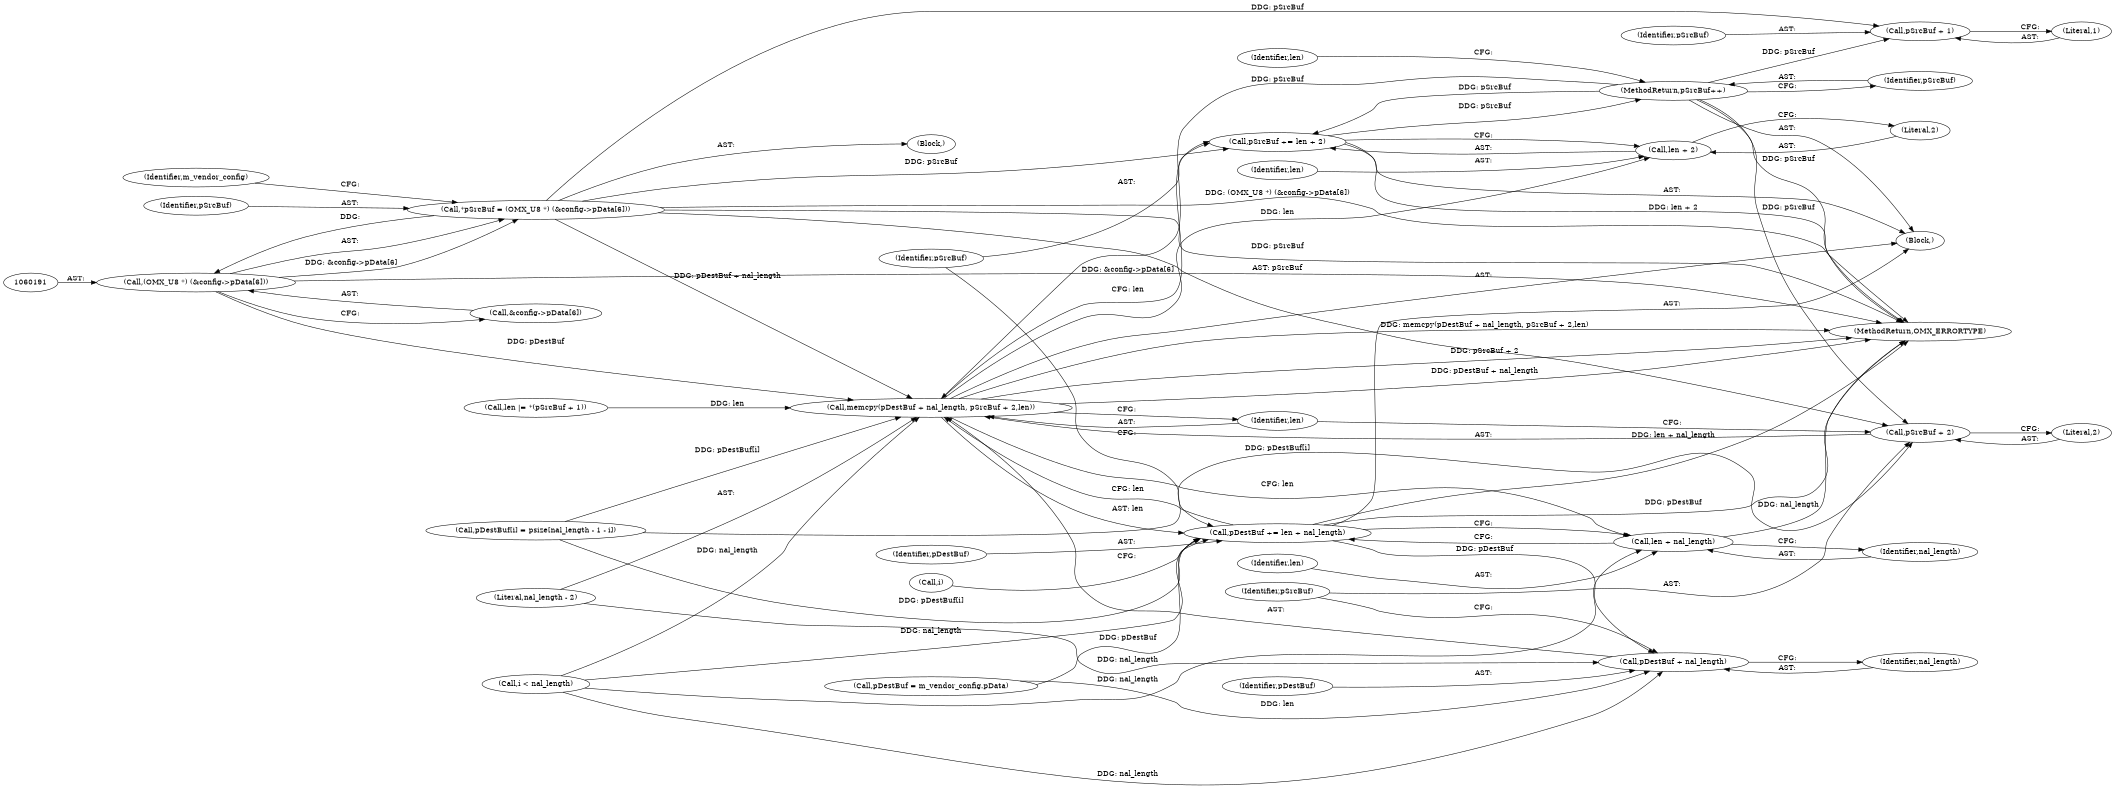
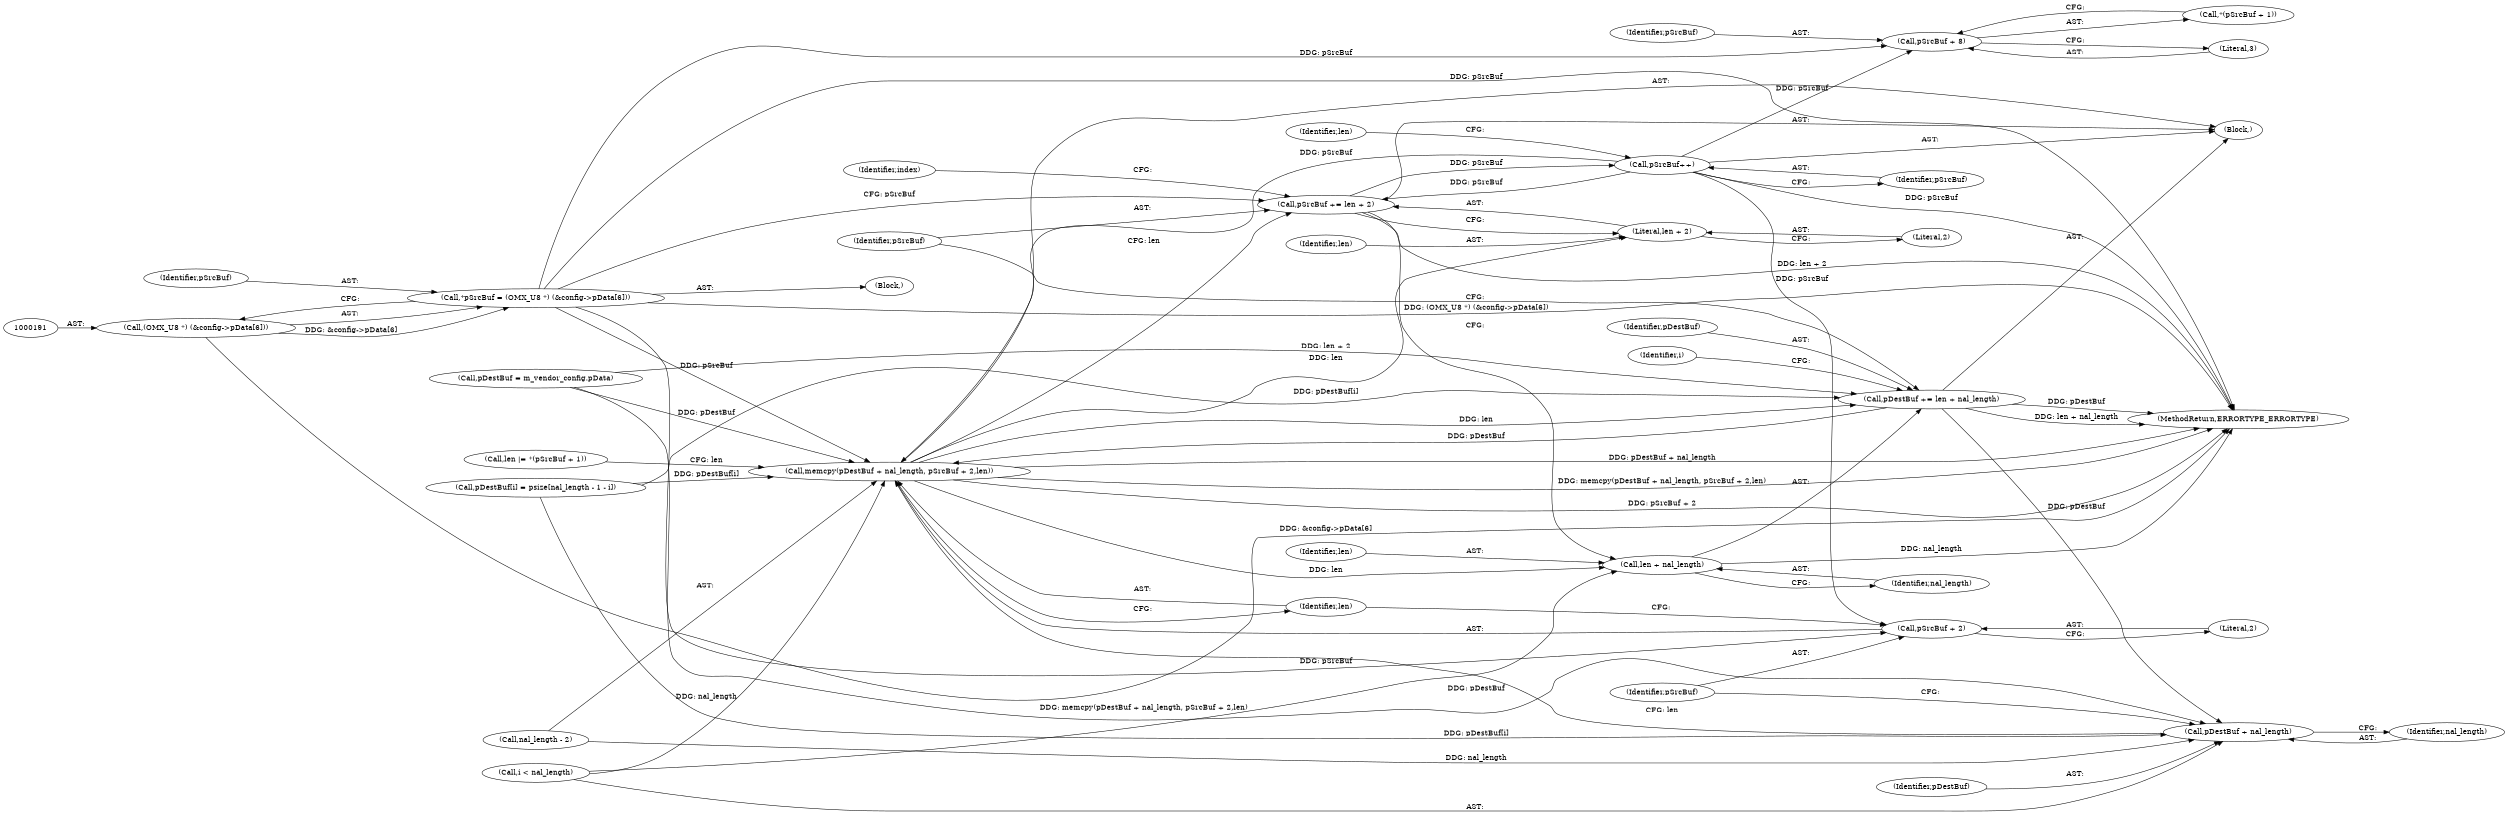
node "(Call,*(pSrcBuf + 1))": added
node "(Call,pSrcBuf + 1)": label "(Call,pSrcBuf + 1)" -> "(Call,pSrcBuf + 8)"
node "(Literal,1)": label "(Literal,1)" -> "(Literal,3)"
node "(MethodReturn,pSrcBuf++)": label "(MethodReturn,pSrcBuf++)" -> "(Call,pSrcBuf++)"
node "(Call,len + 2)": label "(Call,len + 2)" -> "(Literal,len + 2)"
edge "(Call,*pSrcBuf = (OMX_U8 *) (&config->pData[6]))" -> "(Call,pSrcBuf += len + 2)": label "DDG: pSrcBuf" -> "CFG: pSrcBuf"
node "(Identifier,index)": added
node "(Identifier,m_vendor_config)": removed
edge "(Call,*pSrcBuf = (OMX_U8 *) (&config->pData[6]))" -> "(Call,(OMX_U8 *) (&config->pData[6]))": label "DDG: " -> "CFG: "
edge "(Call,*pSrcBuf = (OMX_U8 *) (&config->pData[6]))" -> "(Call,pSrcBuf + 2)": label "AST: pSrcBuf" -> "DDG: pSrcBuf"
edge "(Call,*pSrcBuf = (OMX_U8 *) (&config->pData[6]))" -> "(Call,memcpy(pDestBuf + nal_length, pSrcBuf + 2,len))": label "DDG: pDestBuf + nal_length" -> "DDG: pSrcBuf"
node "1060191": label "1060191" -> "1000191"
node "(Call,&config->pData[6])": removed
node "(MethodReturn,OMX_ERRORTYPE)": label "(MethodReturn,OMX_ERRORTYPE)" -> "(MethodReturn,ERRORTYPE_ERRORTYPE)"
edge "(Call,(OMX_U8 *) (&config->pData[6]))" -> "(Call,memcpy(pDestBuf + nal_length, pSrcBuf + 2,len))": now "(Call,pDestBuf = m_vendor_config.pData)" -> "(Call,memcpy(pDestBuf + nal_length, pSrcBuf + 2,len))"
edge "(Call,len |= *(pSrcBuf + 1))" -> "(Call,memcpy(pDestBuf + nal_length, pSrcBuf + 2,len))": label "DDG: len" -> "CFG: len"
edge "(Call,pDestBuf[i] = psize[nal_length - 1 - i])" -> "(Call,pSrcBuf + 2)": now "(Call,pDestBuf[i] = psize[nal_length - 1 - i])" -> "(Call,pDestBuf + nal_length)"
edge "(Call,memcpy(pDestBuf + nal_length, pSrcBuf + 2,len))" -> "(Call,len + nal_length)": label "CFG: len" -> "DDG: len"
edge "(Call,pDestBuf += len + nal_length)" -> "(Call,memcpy(pDestBuf + nal_length, pSrcBuf + 2,len))": label "CFG: len" -> "DDG: pDestBuf"
edge "(Call,memcpy(pDestBuf + nal_length, pSrcBuf + 2,len))" -> "(Call,pDestBuf += len + nal_length)": label "AST: len" -> "DDG: len"
edge "(Call,pDestBuf += len + nal_length)" -> "(Call,len + nal_length)": now "(Call,pSrcBuf += len + 2)" -> "(Call,len + nal_length)"
edge "(Call,len + nal_length)" -> "(Call,pDestBuf += len + nal_length)": label "CFG: " -> "AST: "
node "(Call,i)": label "(Call,i)" -> "(Identifier,i)"
node "(Literal,nal_length - 2)": label "(Literal,nal_length - 2)" -> "(Call,nal_length - 2)"
edge "(Call,pDestBuf + nal_length)" -> "(Call,memcpy(pDestBuf + nal_length, pSrcBuf + 2,len))": label "AST: " -> "CFG: len"
edge "(Call,pDestBuf = m_vendor_config.pData)" -> "(Call,pDestBuf += len + nal_length)": label "DDG: pDestBuf" -> "DDG: len + 2"
edge "(Call,i < nal_length)" -> "(Call,pDestBuf += len + nal_length)": removed, label "DDG: nal_length"
edge "(Call,i < nal_length)" -> "(Call,len + nal_length)": label "DDG: nal_length" -> "DDG: memcpy(pDestBuf + nal_length, pSrcBuf + 2,len)"
edge "(Call,pDestBuf = m_vendor_config.pData)" -> "(Call,pDestBuf + nal_length)": label "DDG: len" -> "DDG: pDestBuf"
edge "(Call,i < nal_length)" -> "(Call,pDestBuf + nal_length)": label "DDG: nal_length" -> "AST: "
